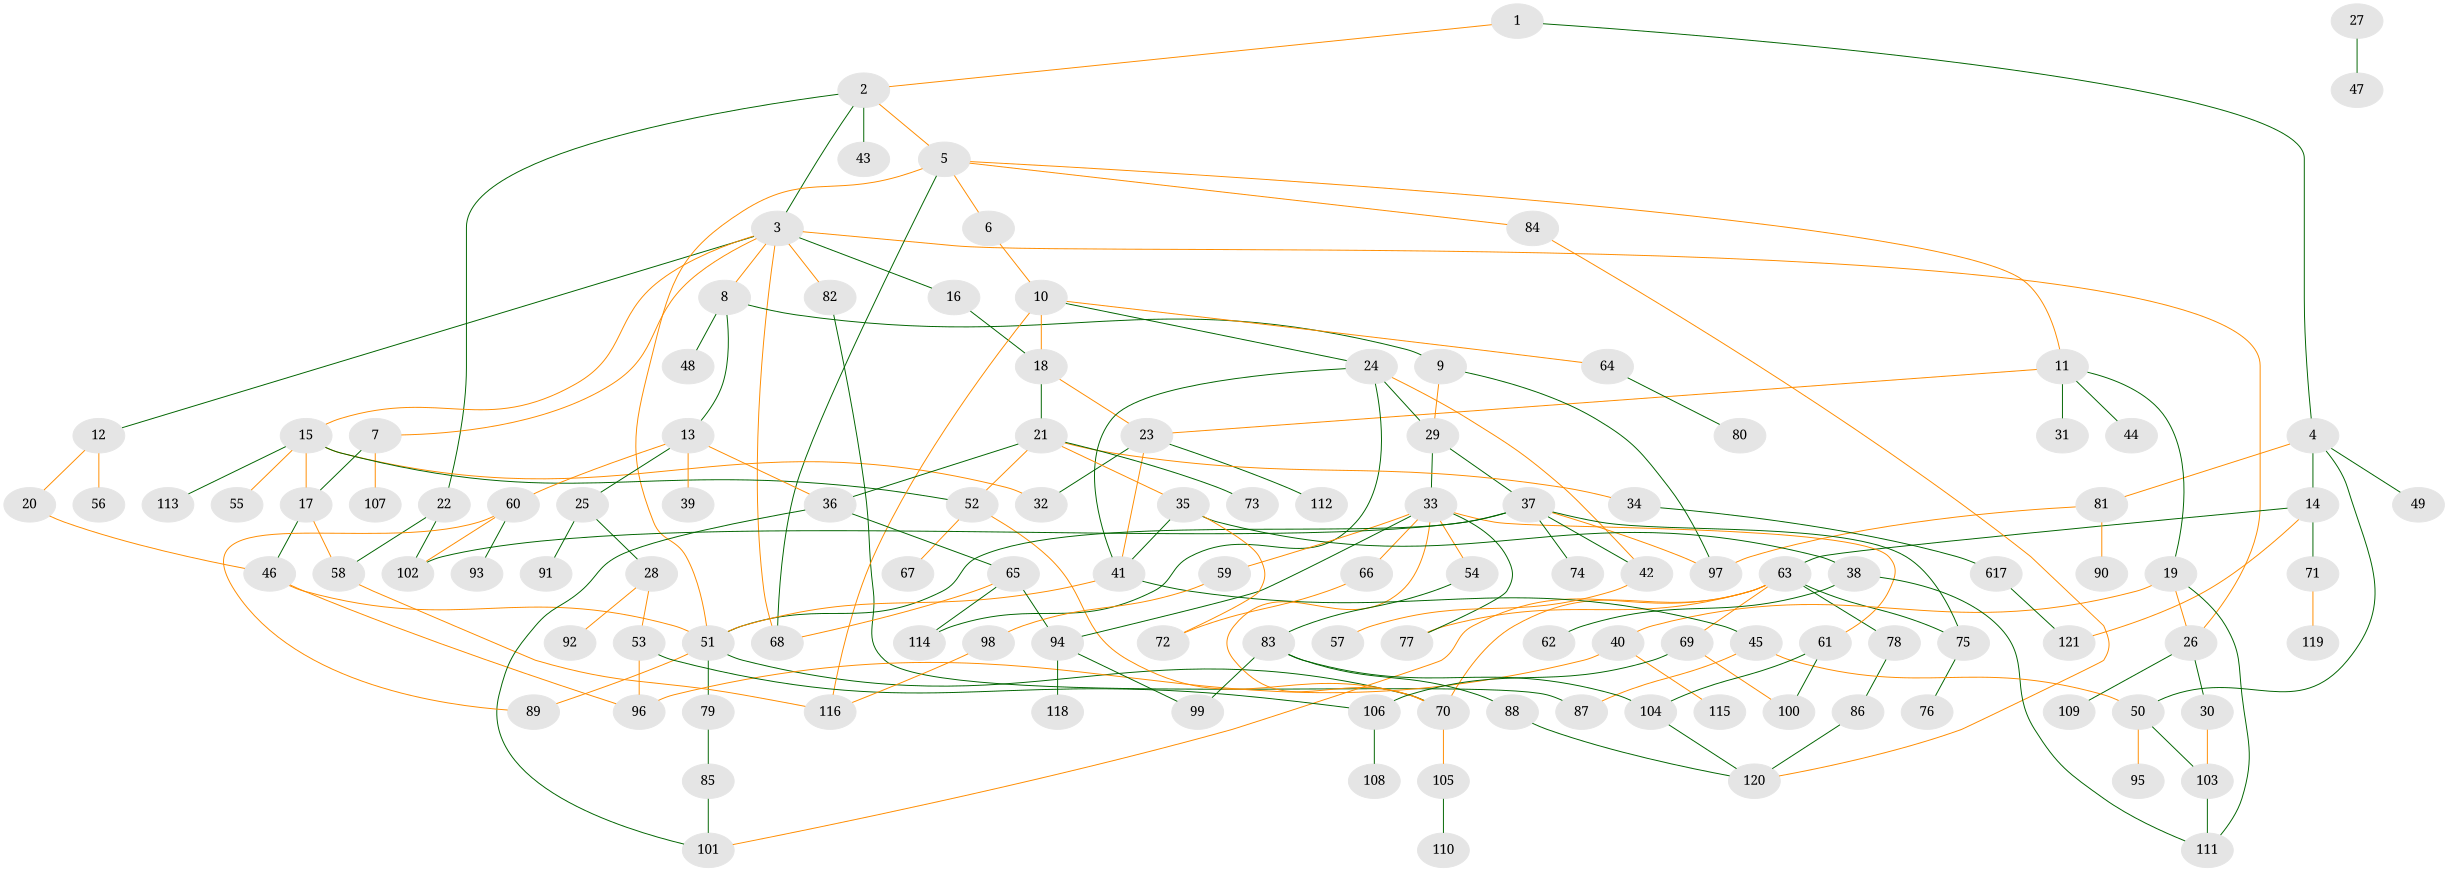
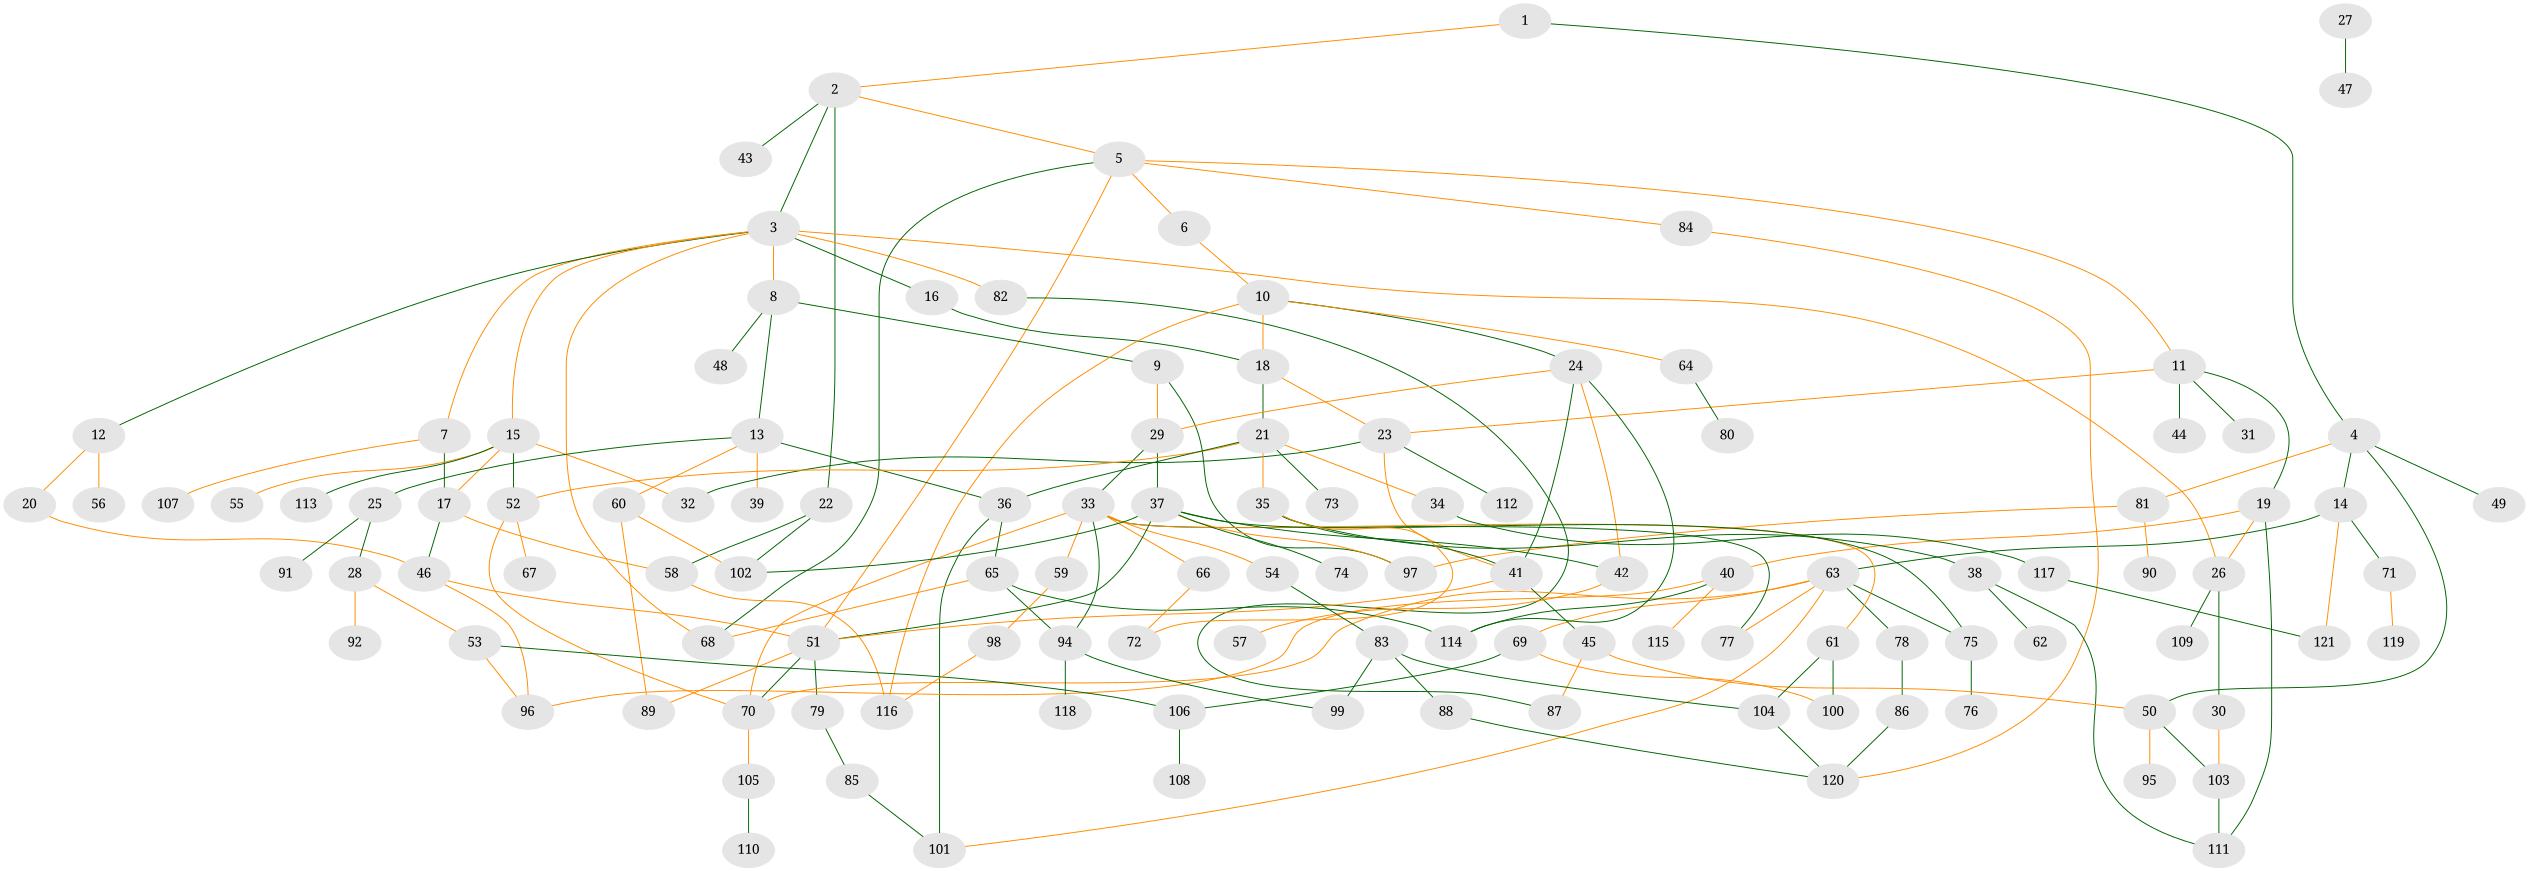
edge "24" -- "29": color darkgreen -> darkorange
edge "13" -- "36": color darkorange -> darkgreen
node "93": removed
node "617": label "617" -> "117"
edge "40" -- "114": added
